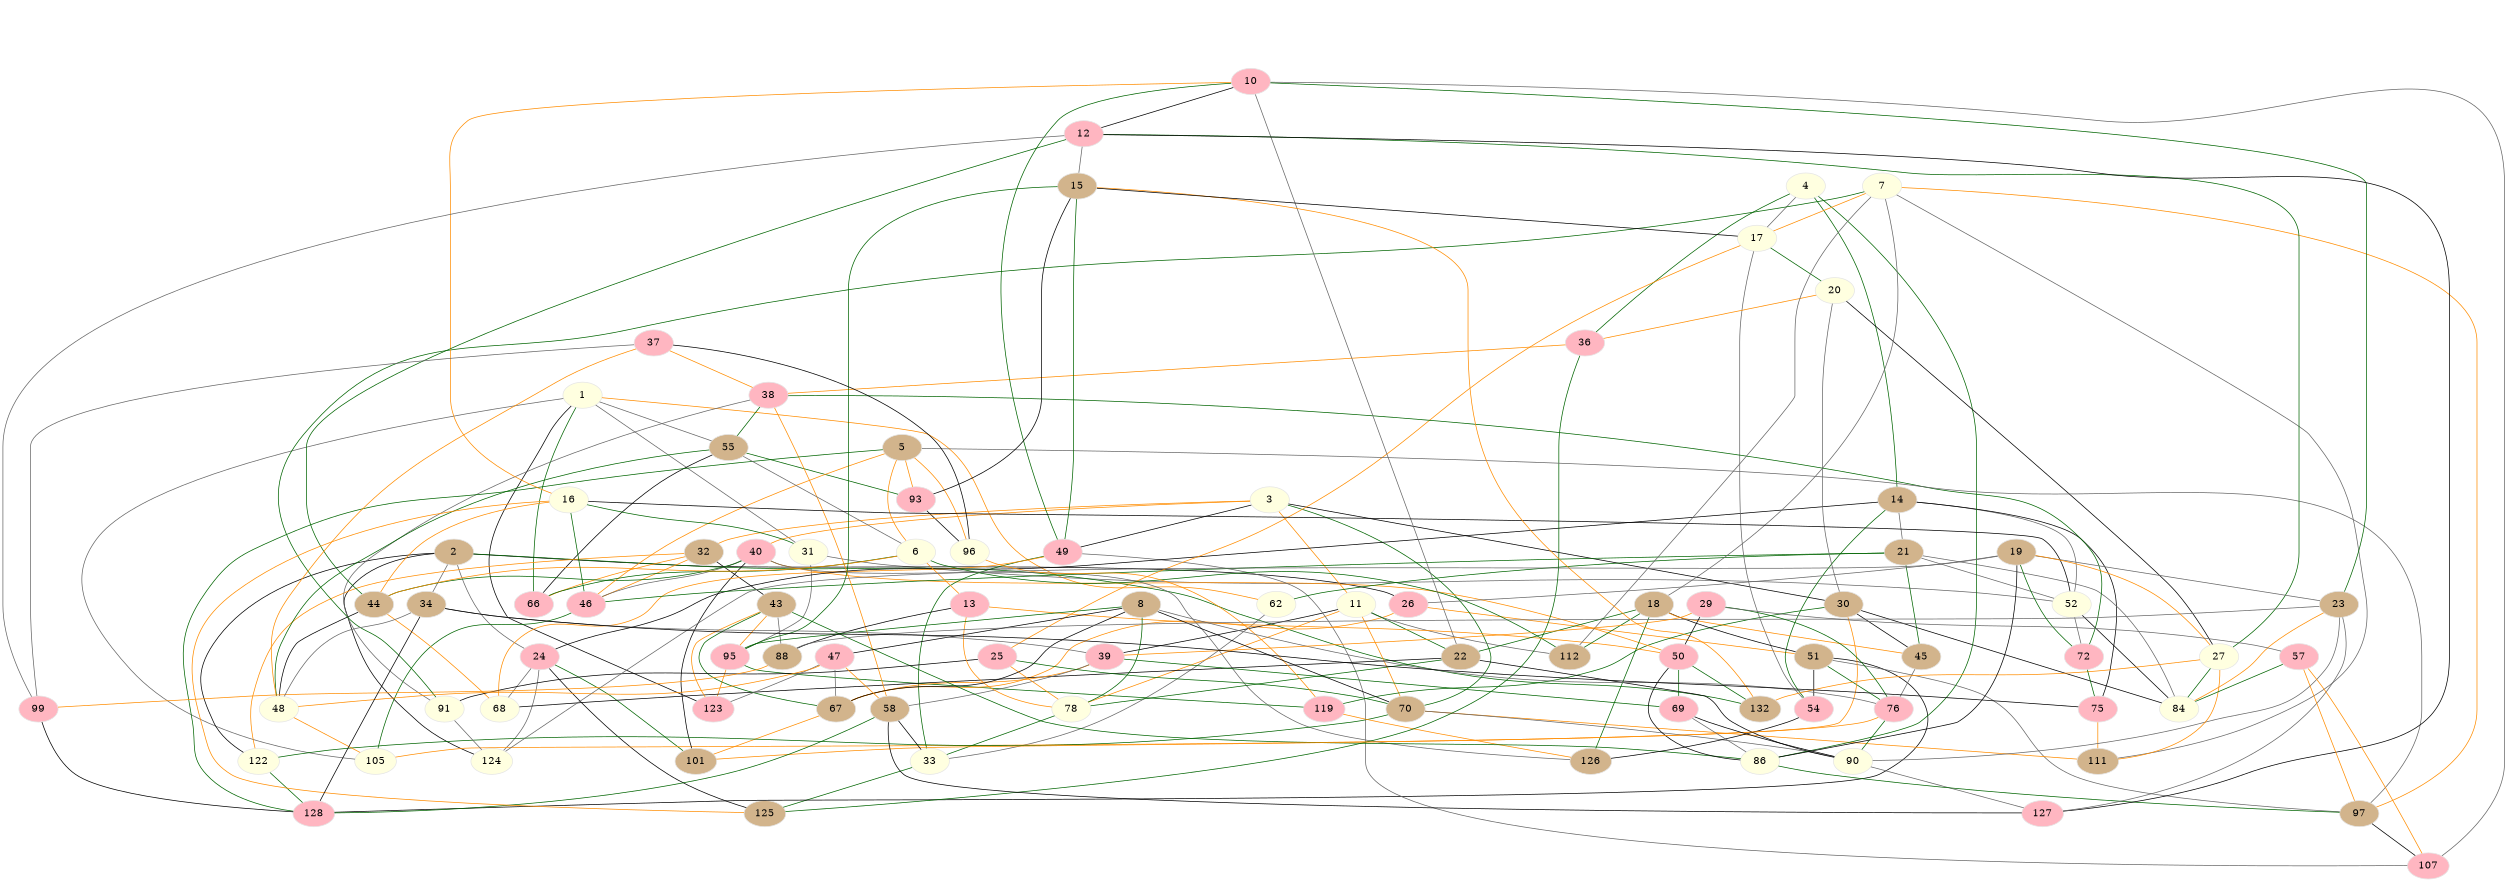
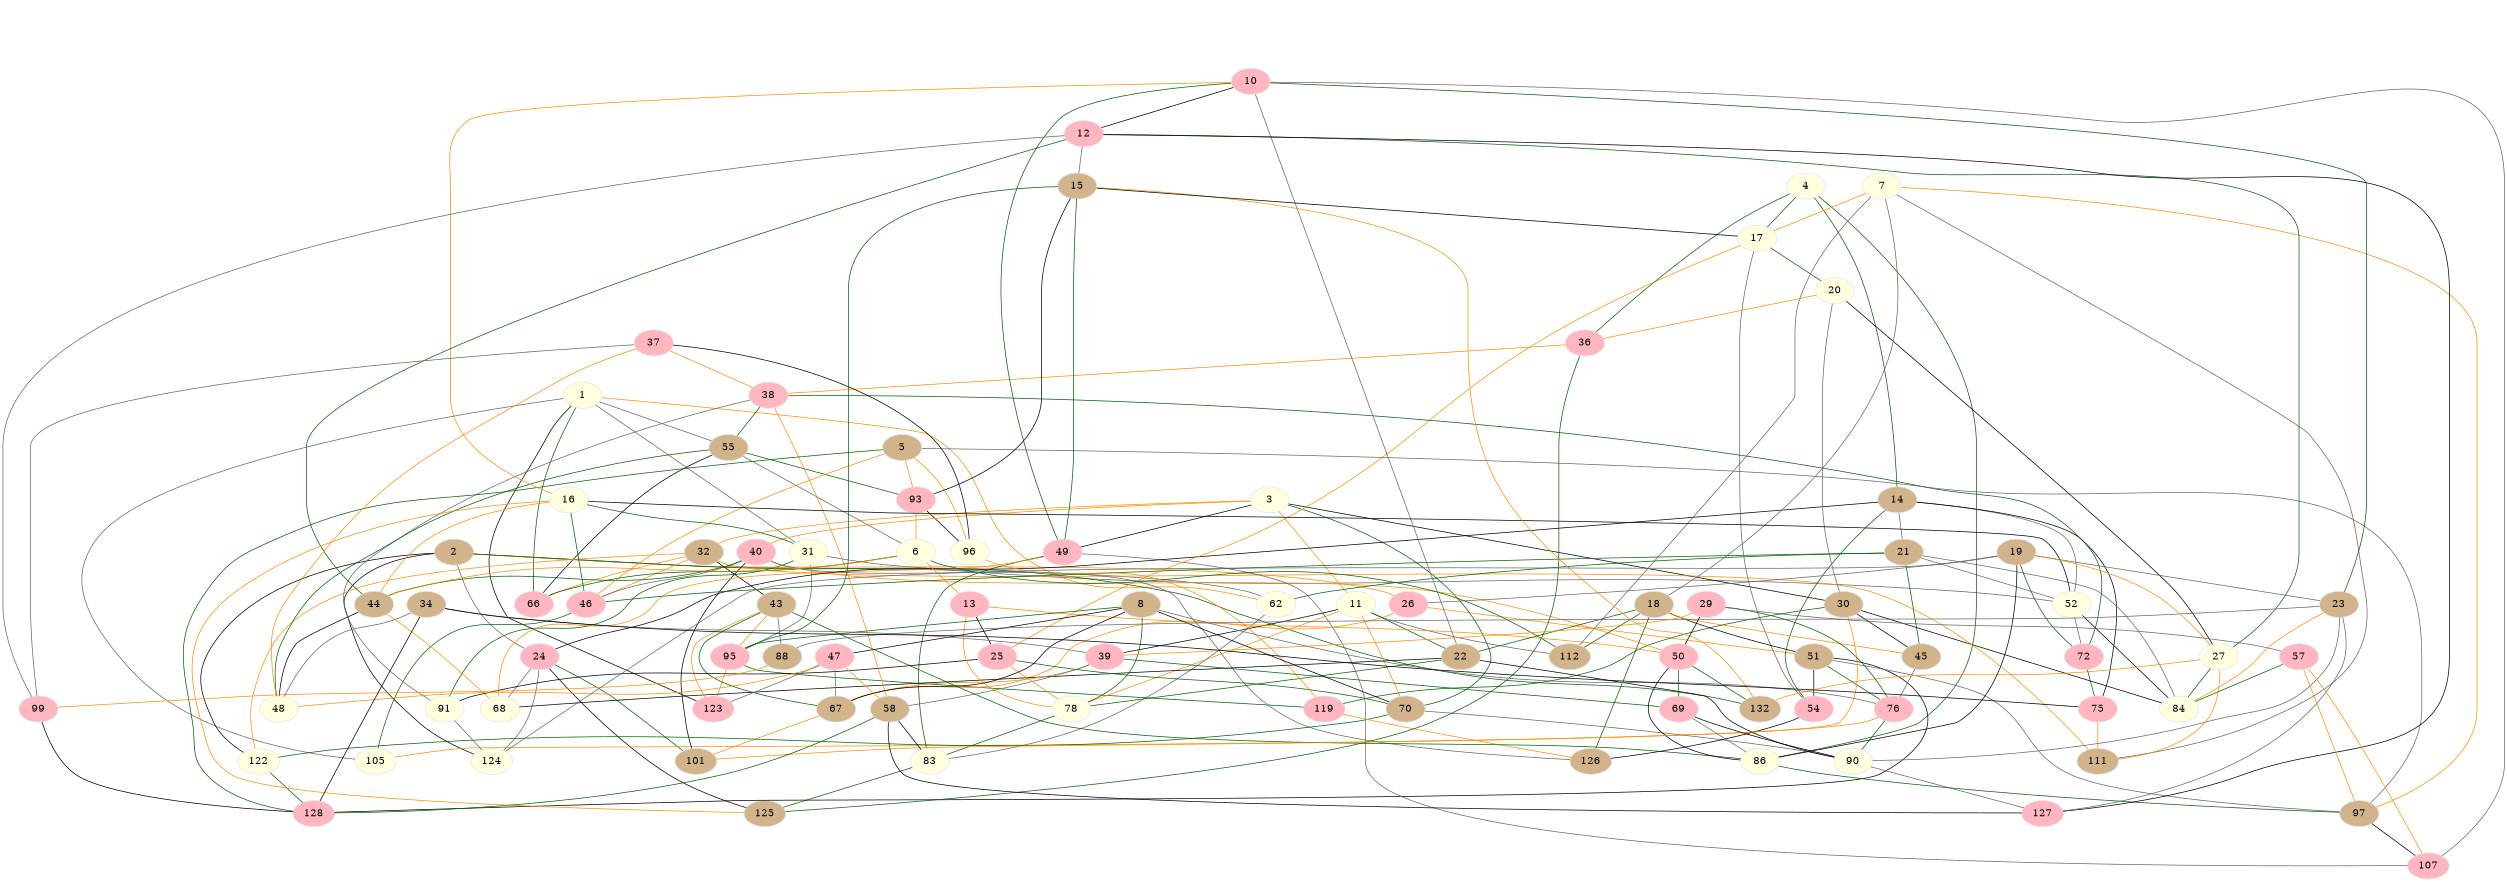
edge "4" -- "17": color gray40 -> darkgreen
edge "7" -- "91": now "31" -- "91"
edge "5" -- "6": now "93" -- "6"
edge "2" -- "26": color black -> darkorange
edge "2" -- "34": now "2" -- "62"
edge "13" -- "88": now "13" -- "25"
edge "48" -- "105": removed
edge "70" -- "111": now "32" -- "111"
node "33": label "33" -> "83"
